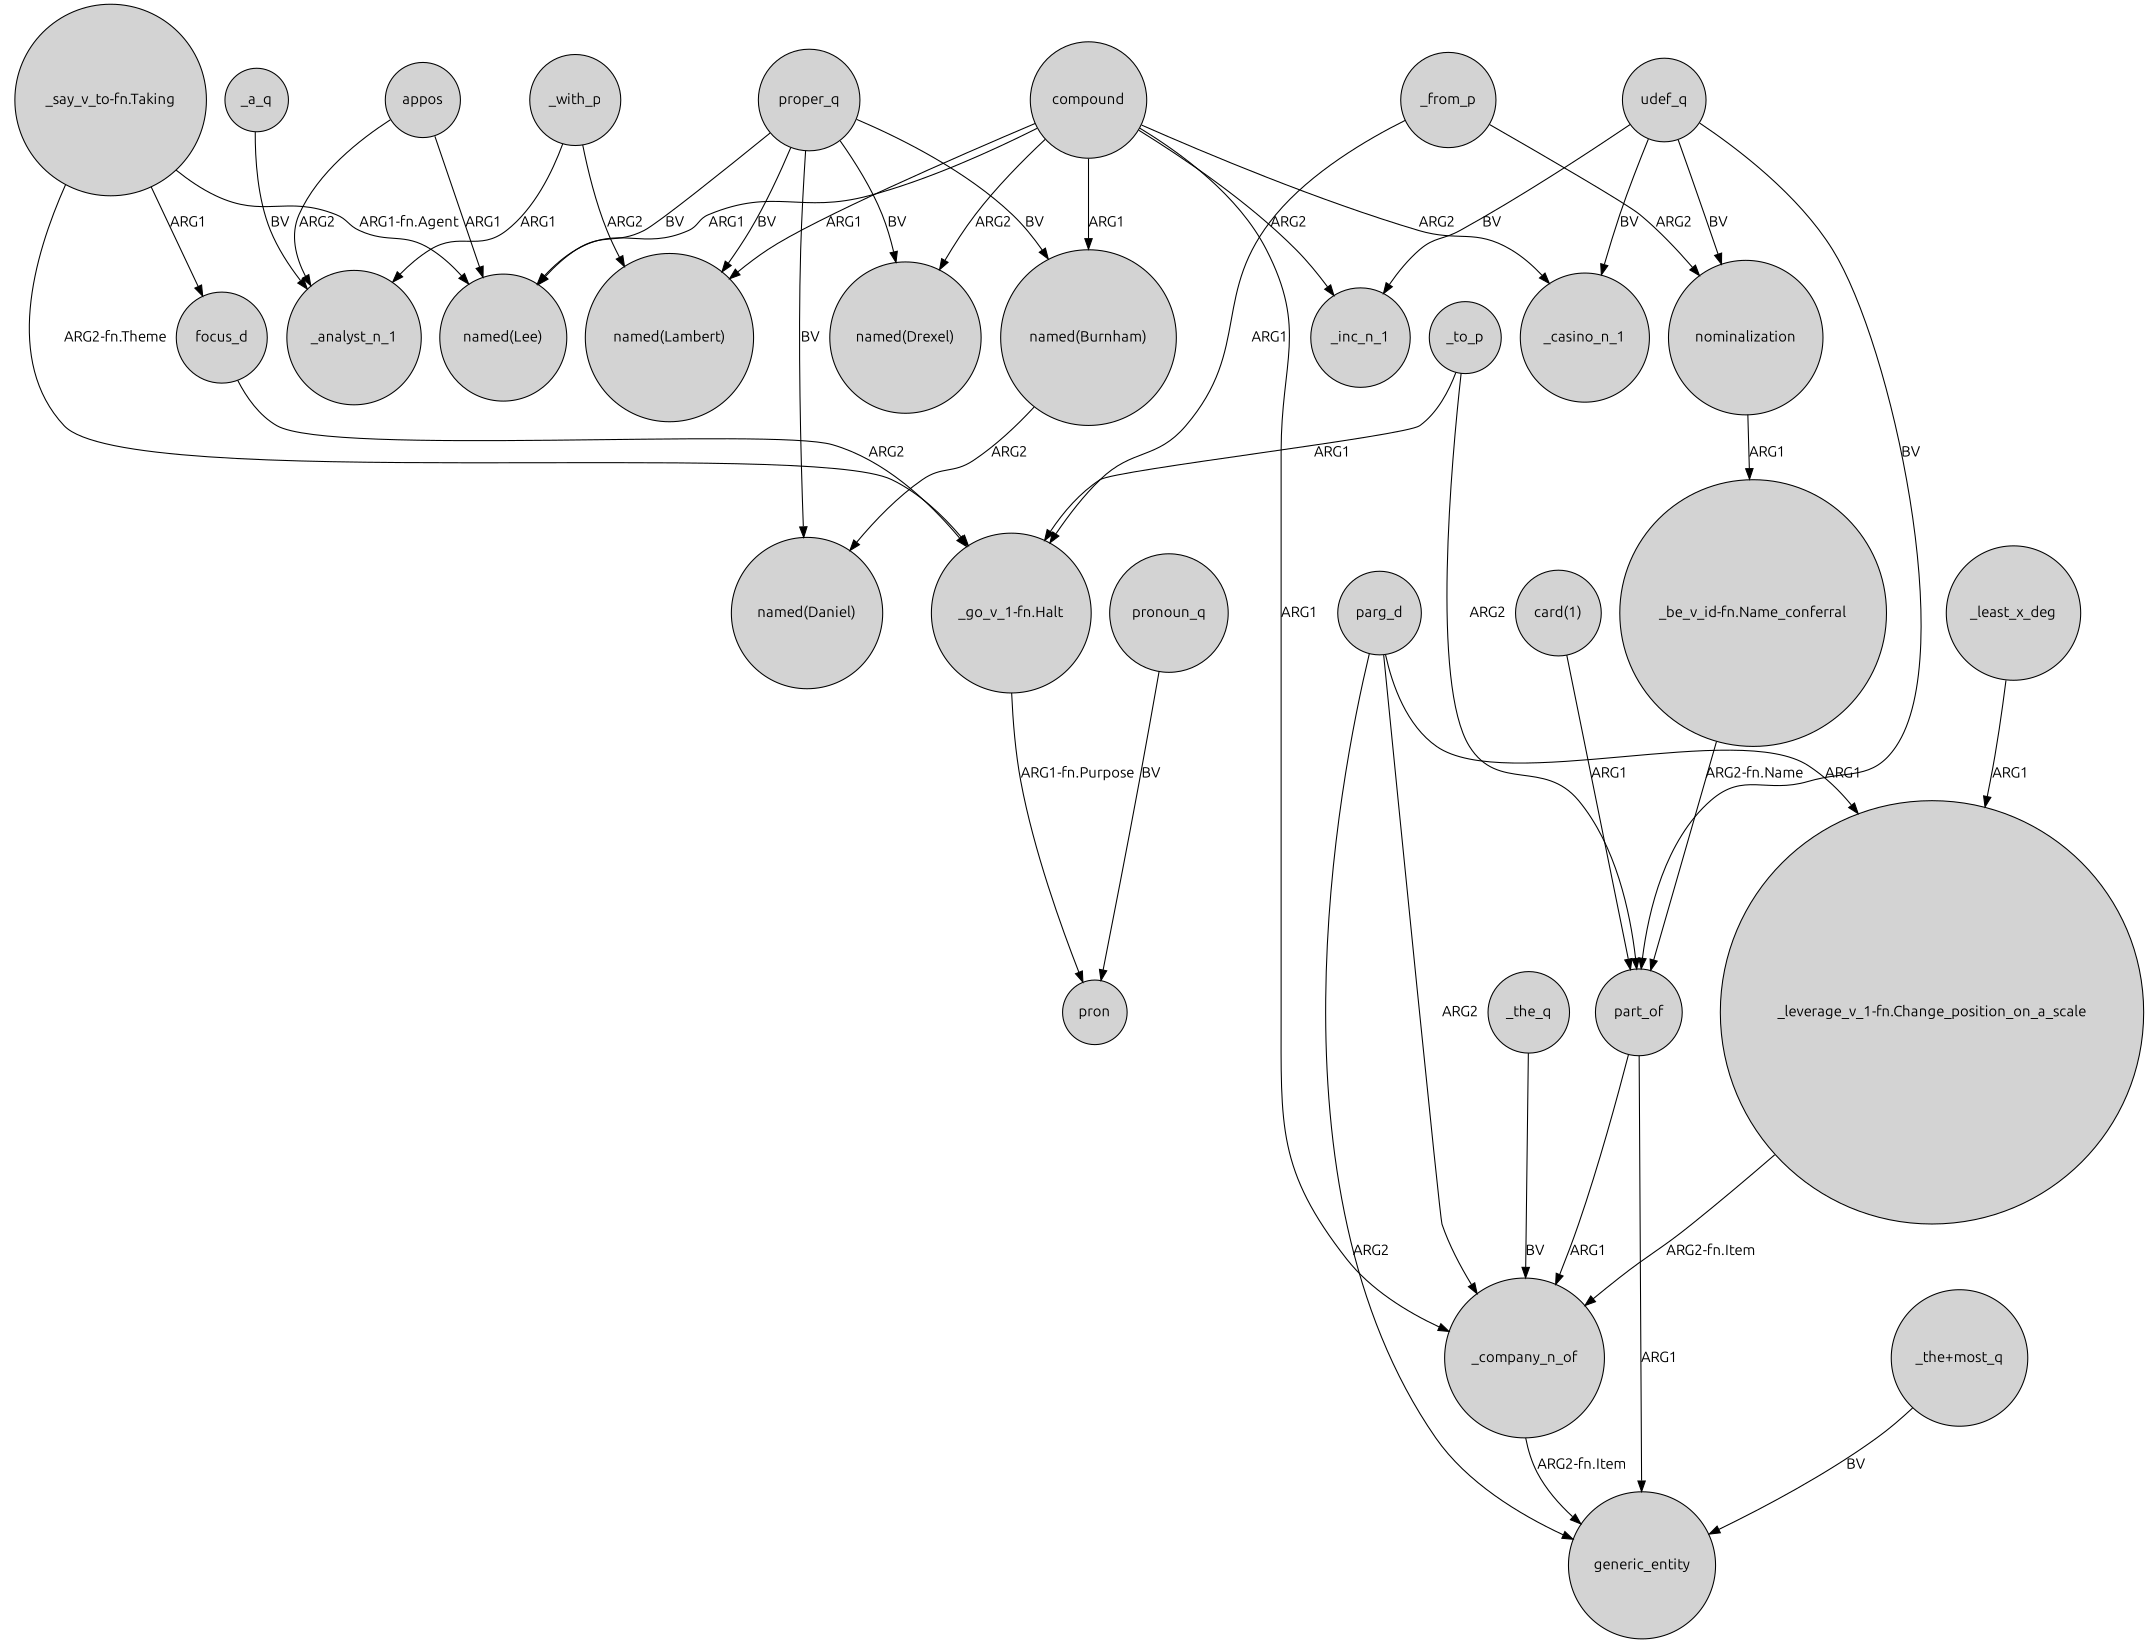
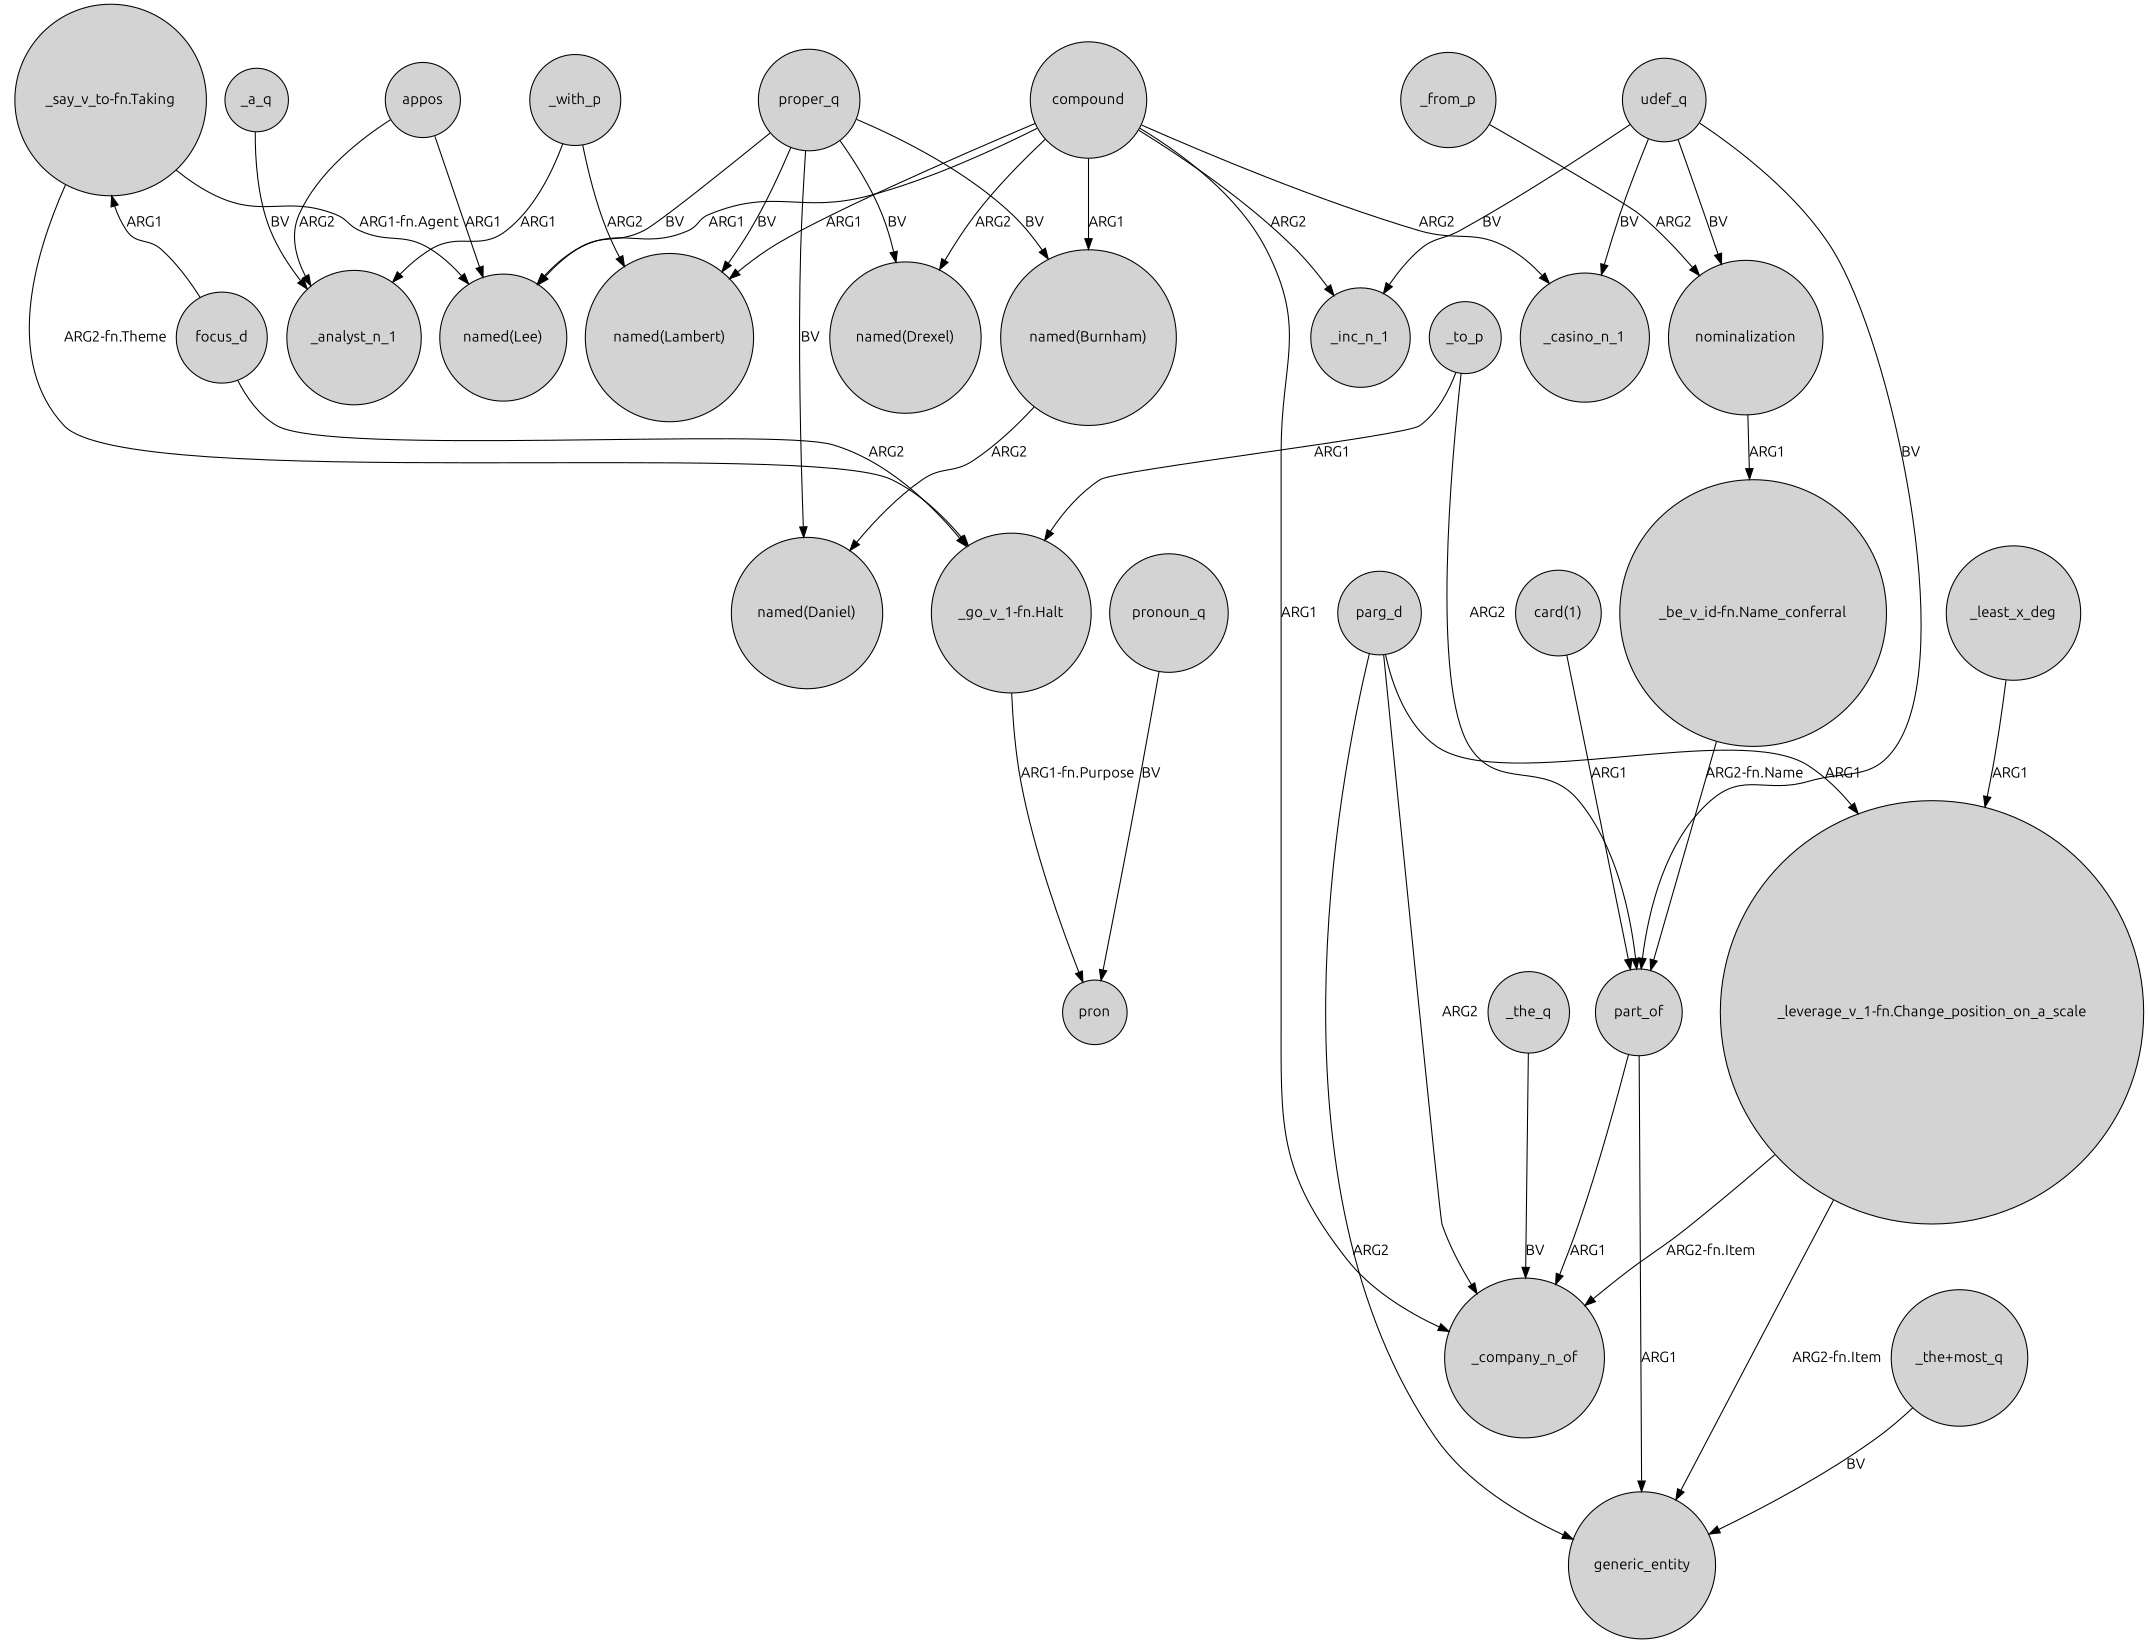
edge "_say_v_to-fn.Taking" -> "focus_d": reversed
edge "_from_p" -> "_go_v_1-fn.Halt": removed, label "ARG1"
edge "_company_n_of" -> "generic_entity": now "_leverage_v_1-fn.Change_position_on_a_scale" -> "generic_entity"
